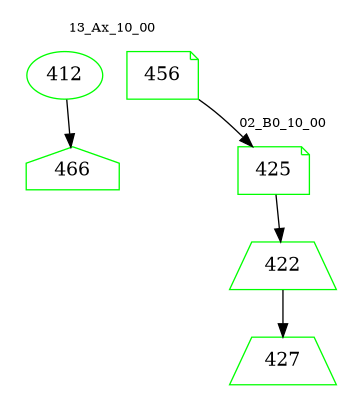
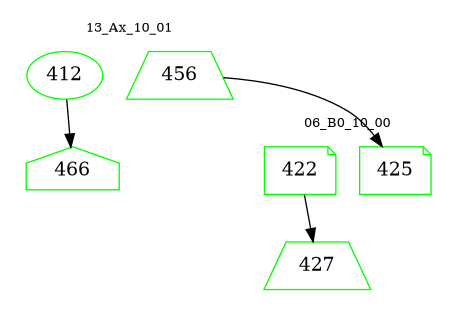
cluster "13_Ax_10_00": label "13_Ax_10_00" -> "13_Ax_10_01"
node "456": shape note -> trapezium
cluster "02_B0_10_00": label "02_B0_10_00" -> "06_B0_10_00"
edge "425" -> "422": removed
node "422": shape trapezium -> note
